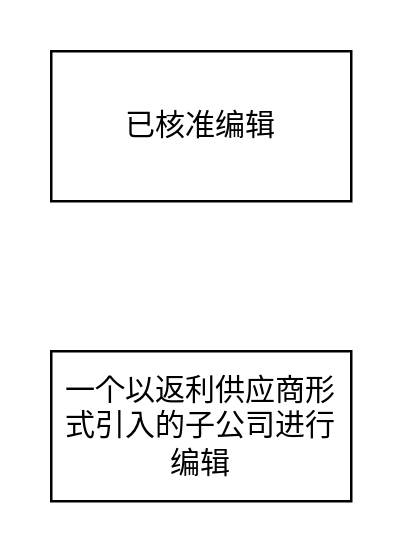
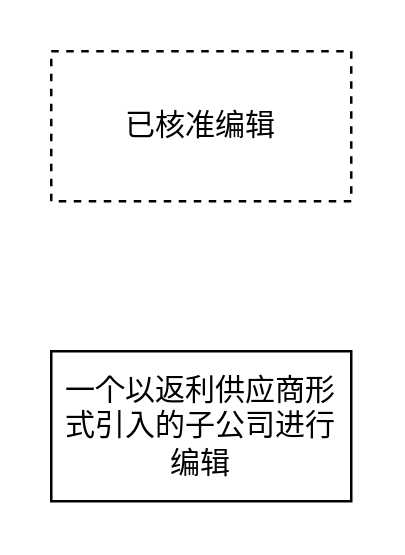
node "已核准编辑": style solid -> dashed
